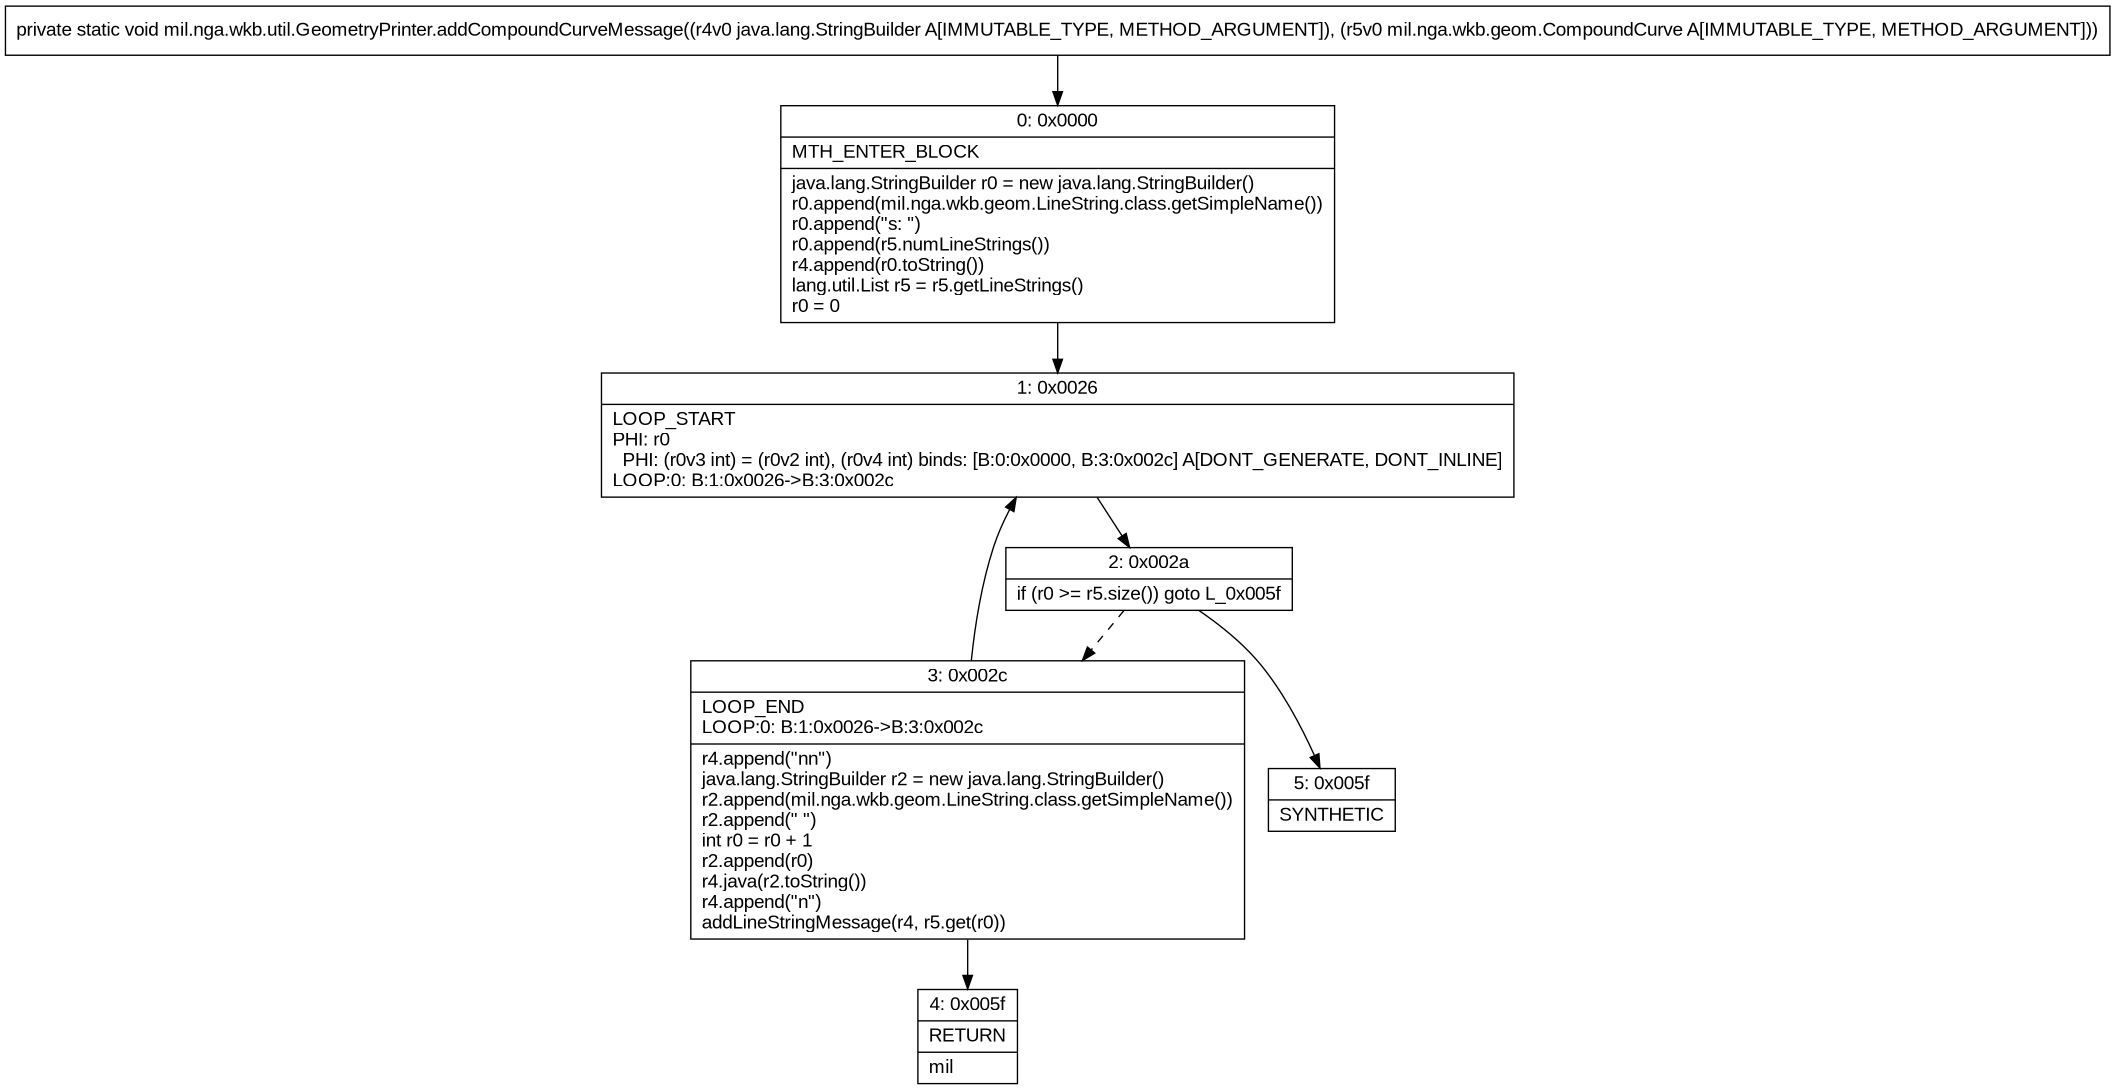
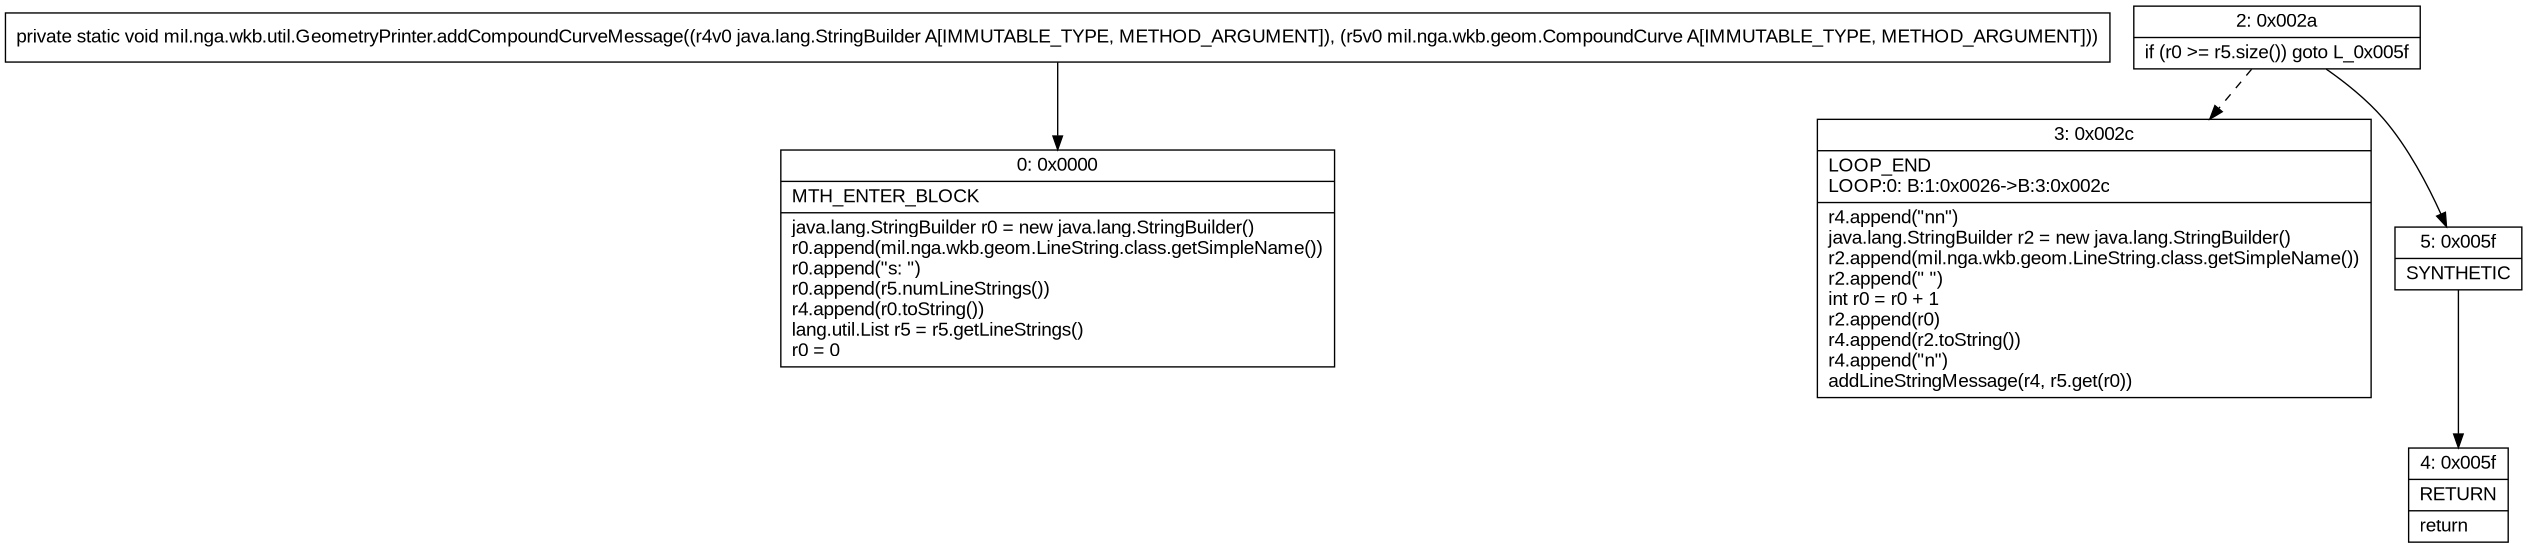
node "1: 0x0026": removed
node "3: 0x002c": text "r4.java(r2.toString())" -> "r4.append(r2.toString())"
edge "3: 0x002c" -> "4: 0x005f": now "5: 0x005f" -> "4: 0x005f"
node "4: 0x005f": text "mil" -> "return"
